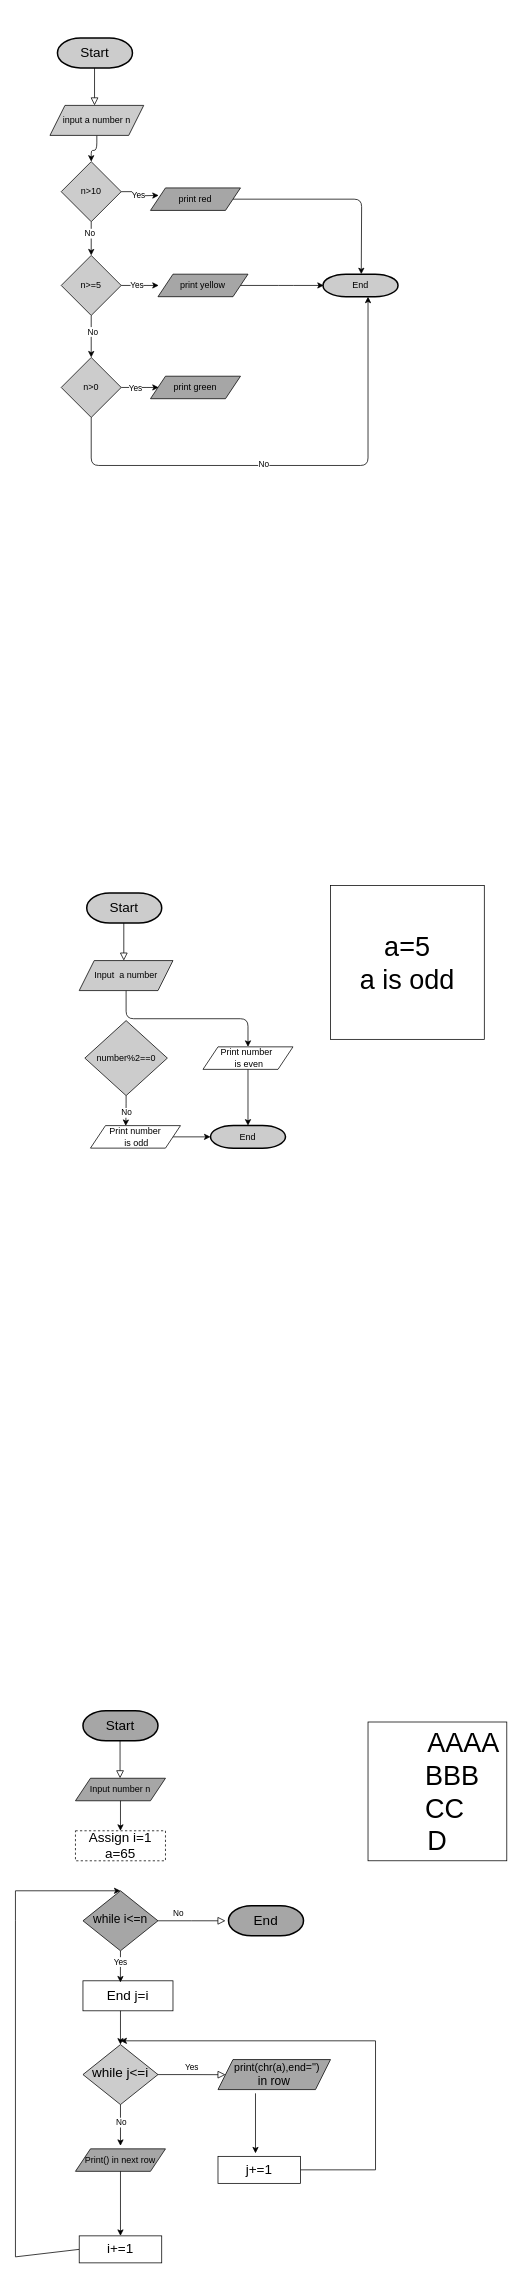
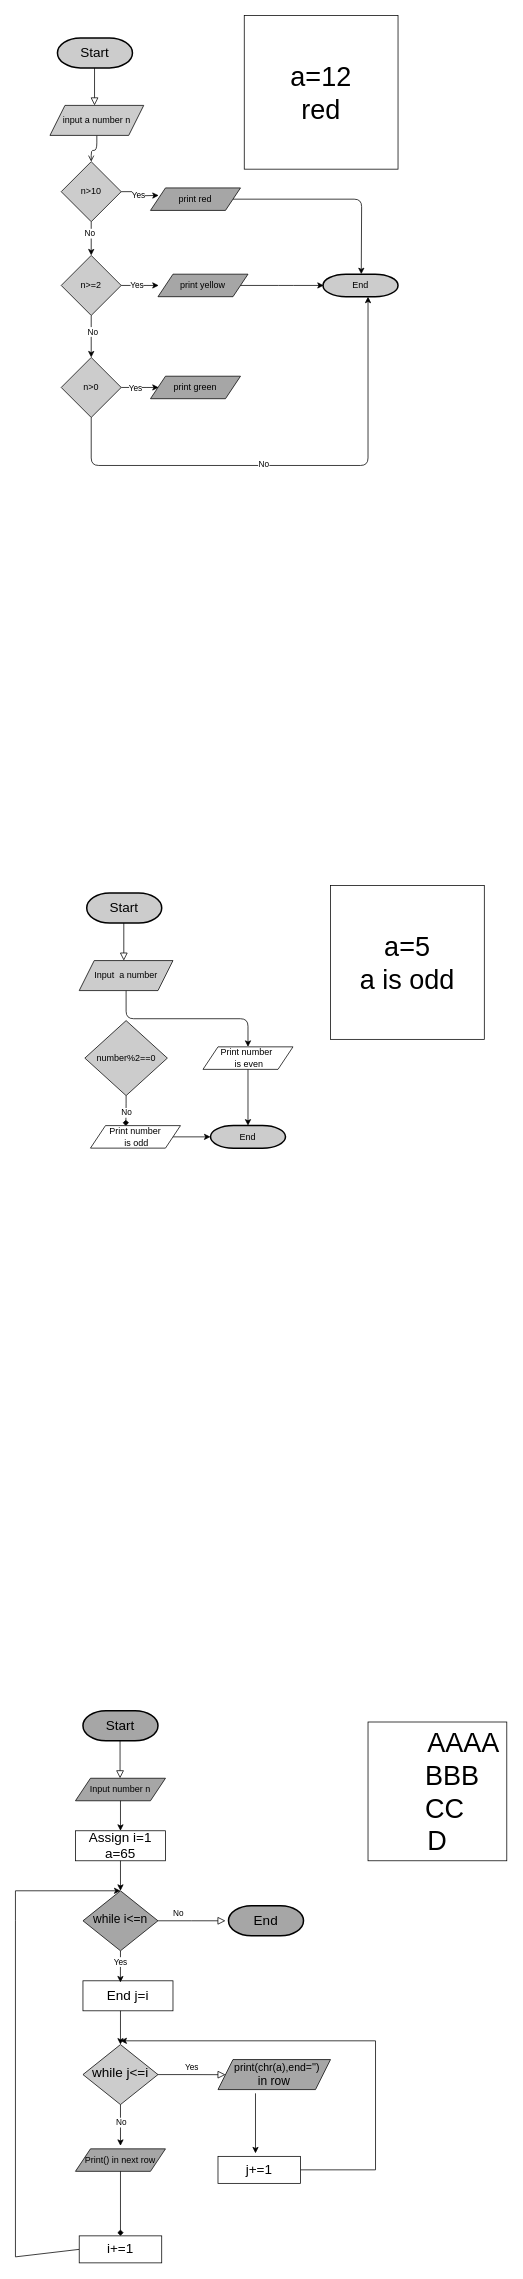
node "a=12 red": added
edge "input a number n" -> "n>10": arrowhead classic -> open
node "n>=5": label "n>=5" -> "n>=2"
edge "number%2==0" -> "Print number is odd": arrowhead classic -> diamond
node "Assign i=1 a=65": style dashed -> solid
edge "Assign i=1 a=65" -> "while i<=n": added
edge "Print() in next row" -> "i+=1": arrowhead classic -> diamond
